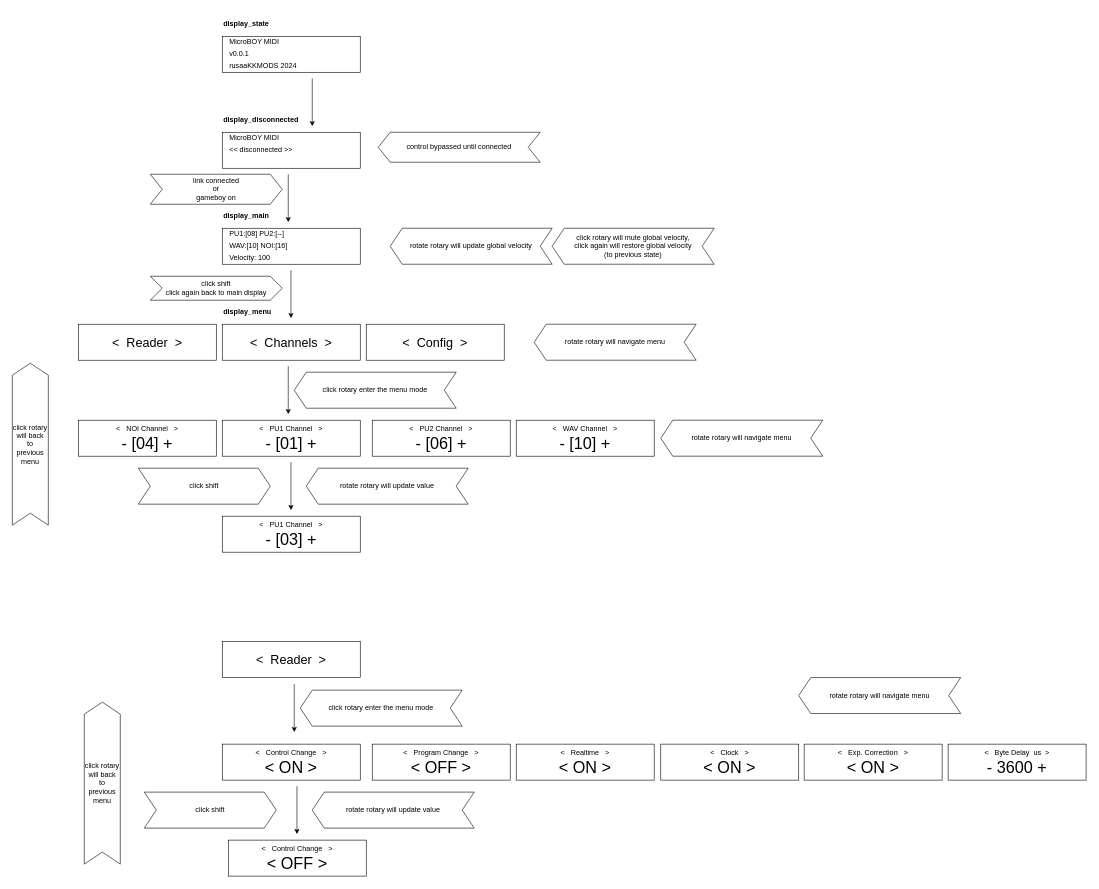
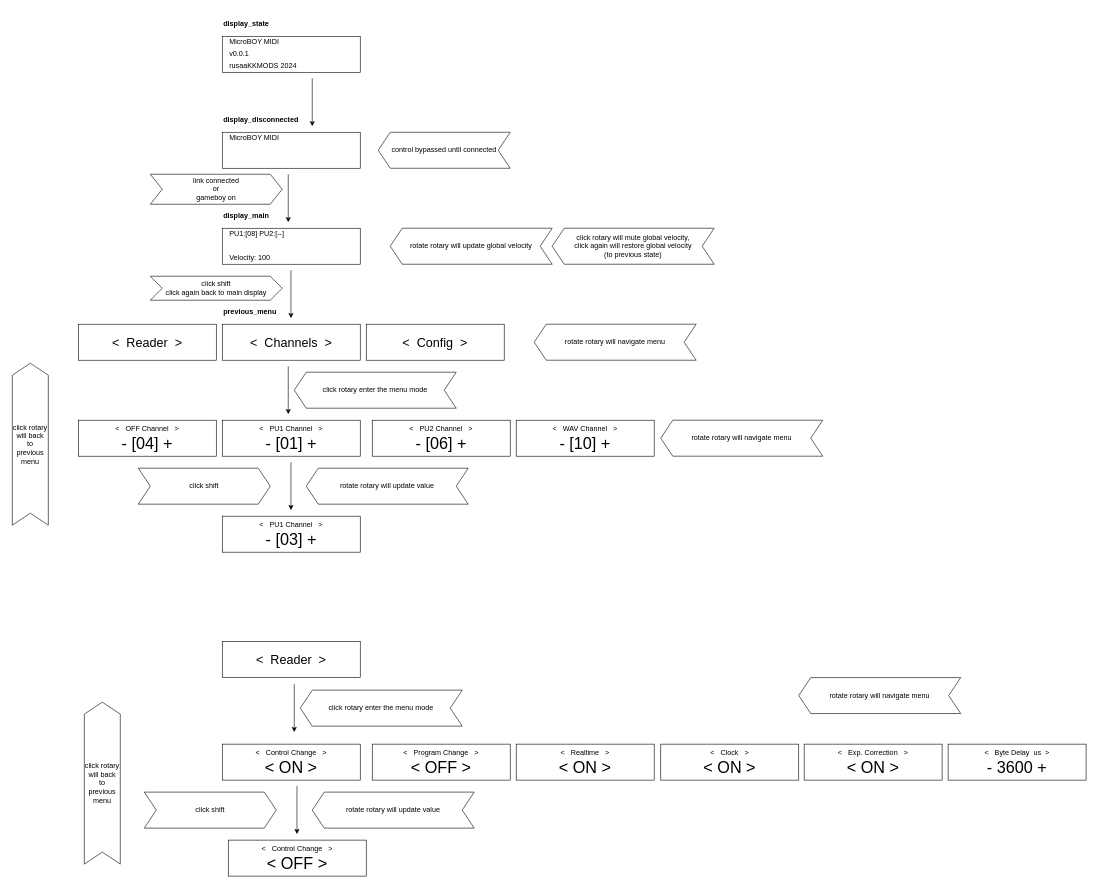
node "control bypassed until connected": size 162x30 -> 132x36
node "<< disconnected >>": removed
node "WAV:[10] NOI:[16]": removed
node "display_menu": label "display_menu" -> "previous_menu"
node "< NOI Channel >": label "< NOI Channel >" -> "< OFF Channel >"
